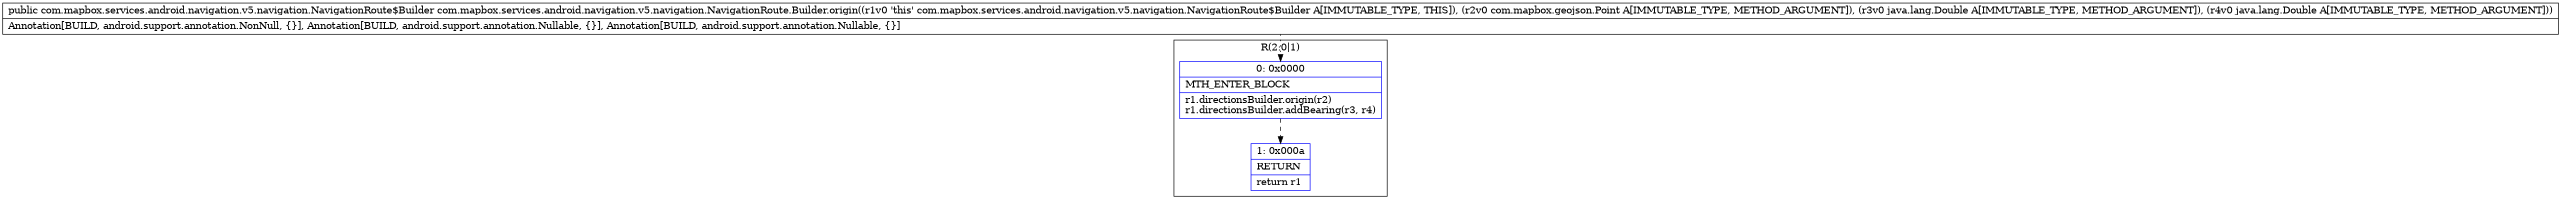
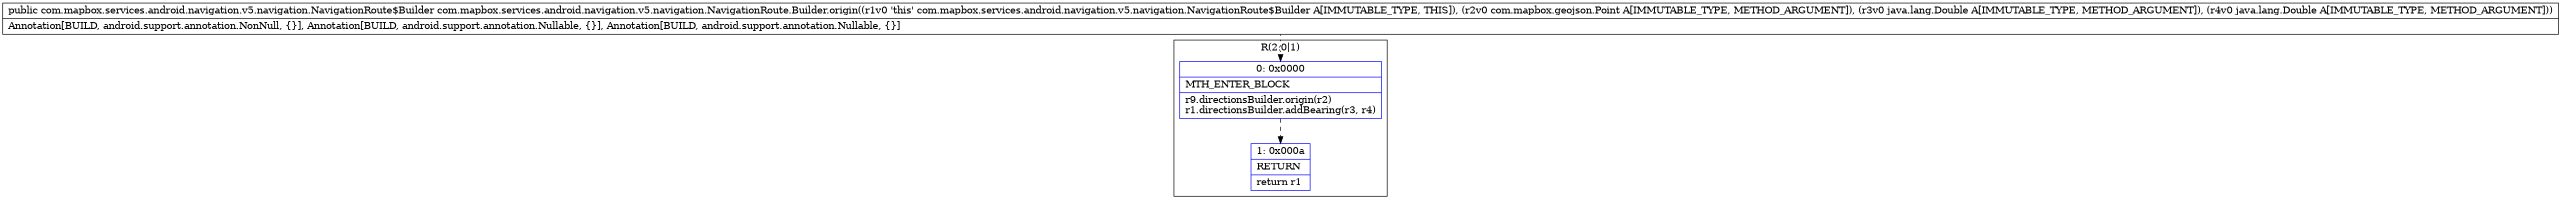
node "0: 0x0000": text "r1.directionsBuilder.origin(r2)" -> "r9.directionsBuilder.origin(r2)"
